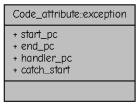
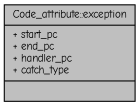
node "Code_attribute::exception": text "+ catch_start" -> "+ catch_type"
